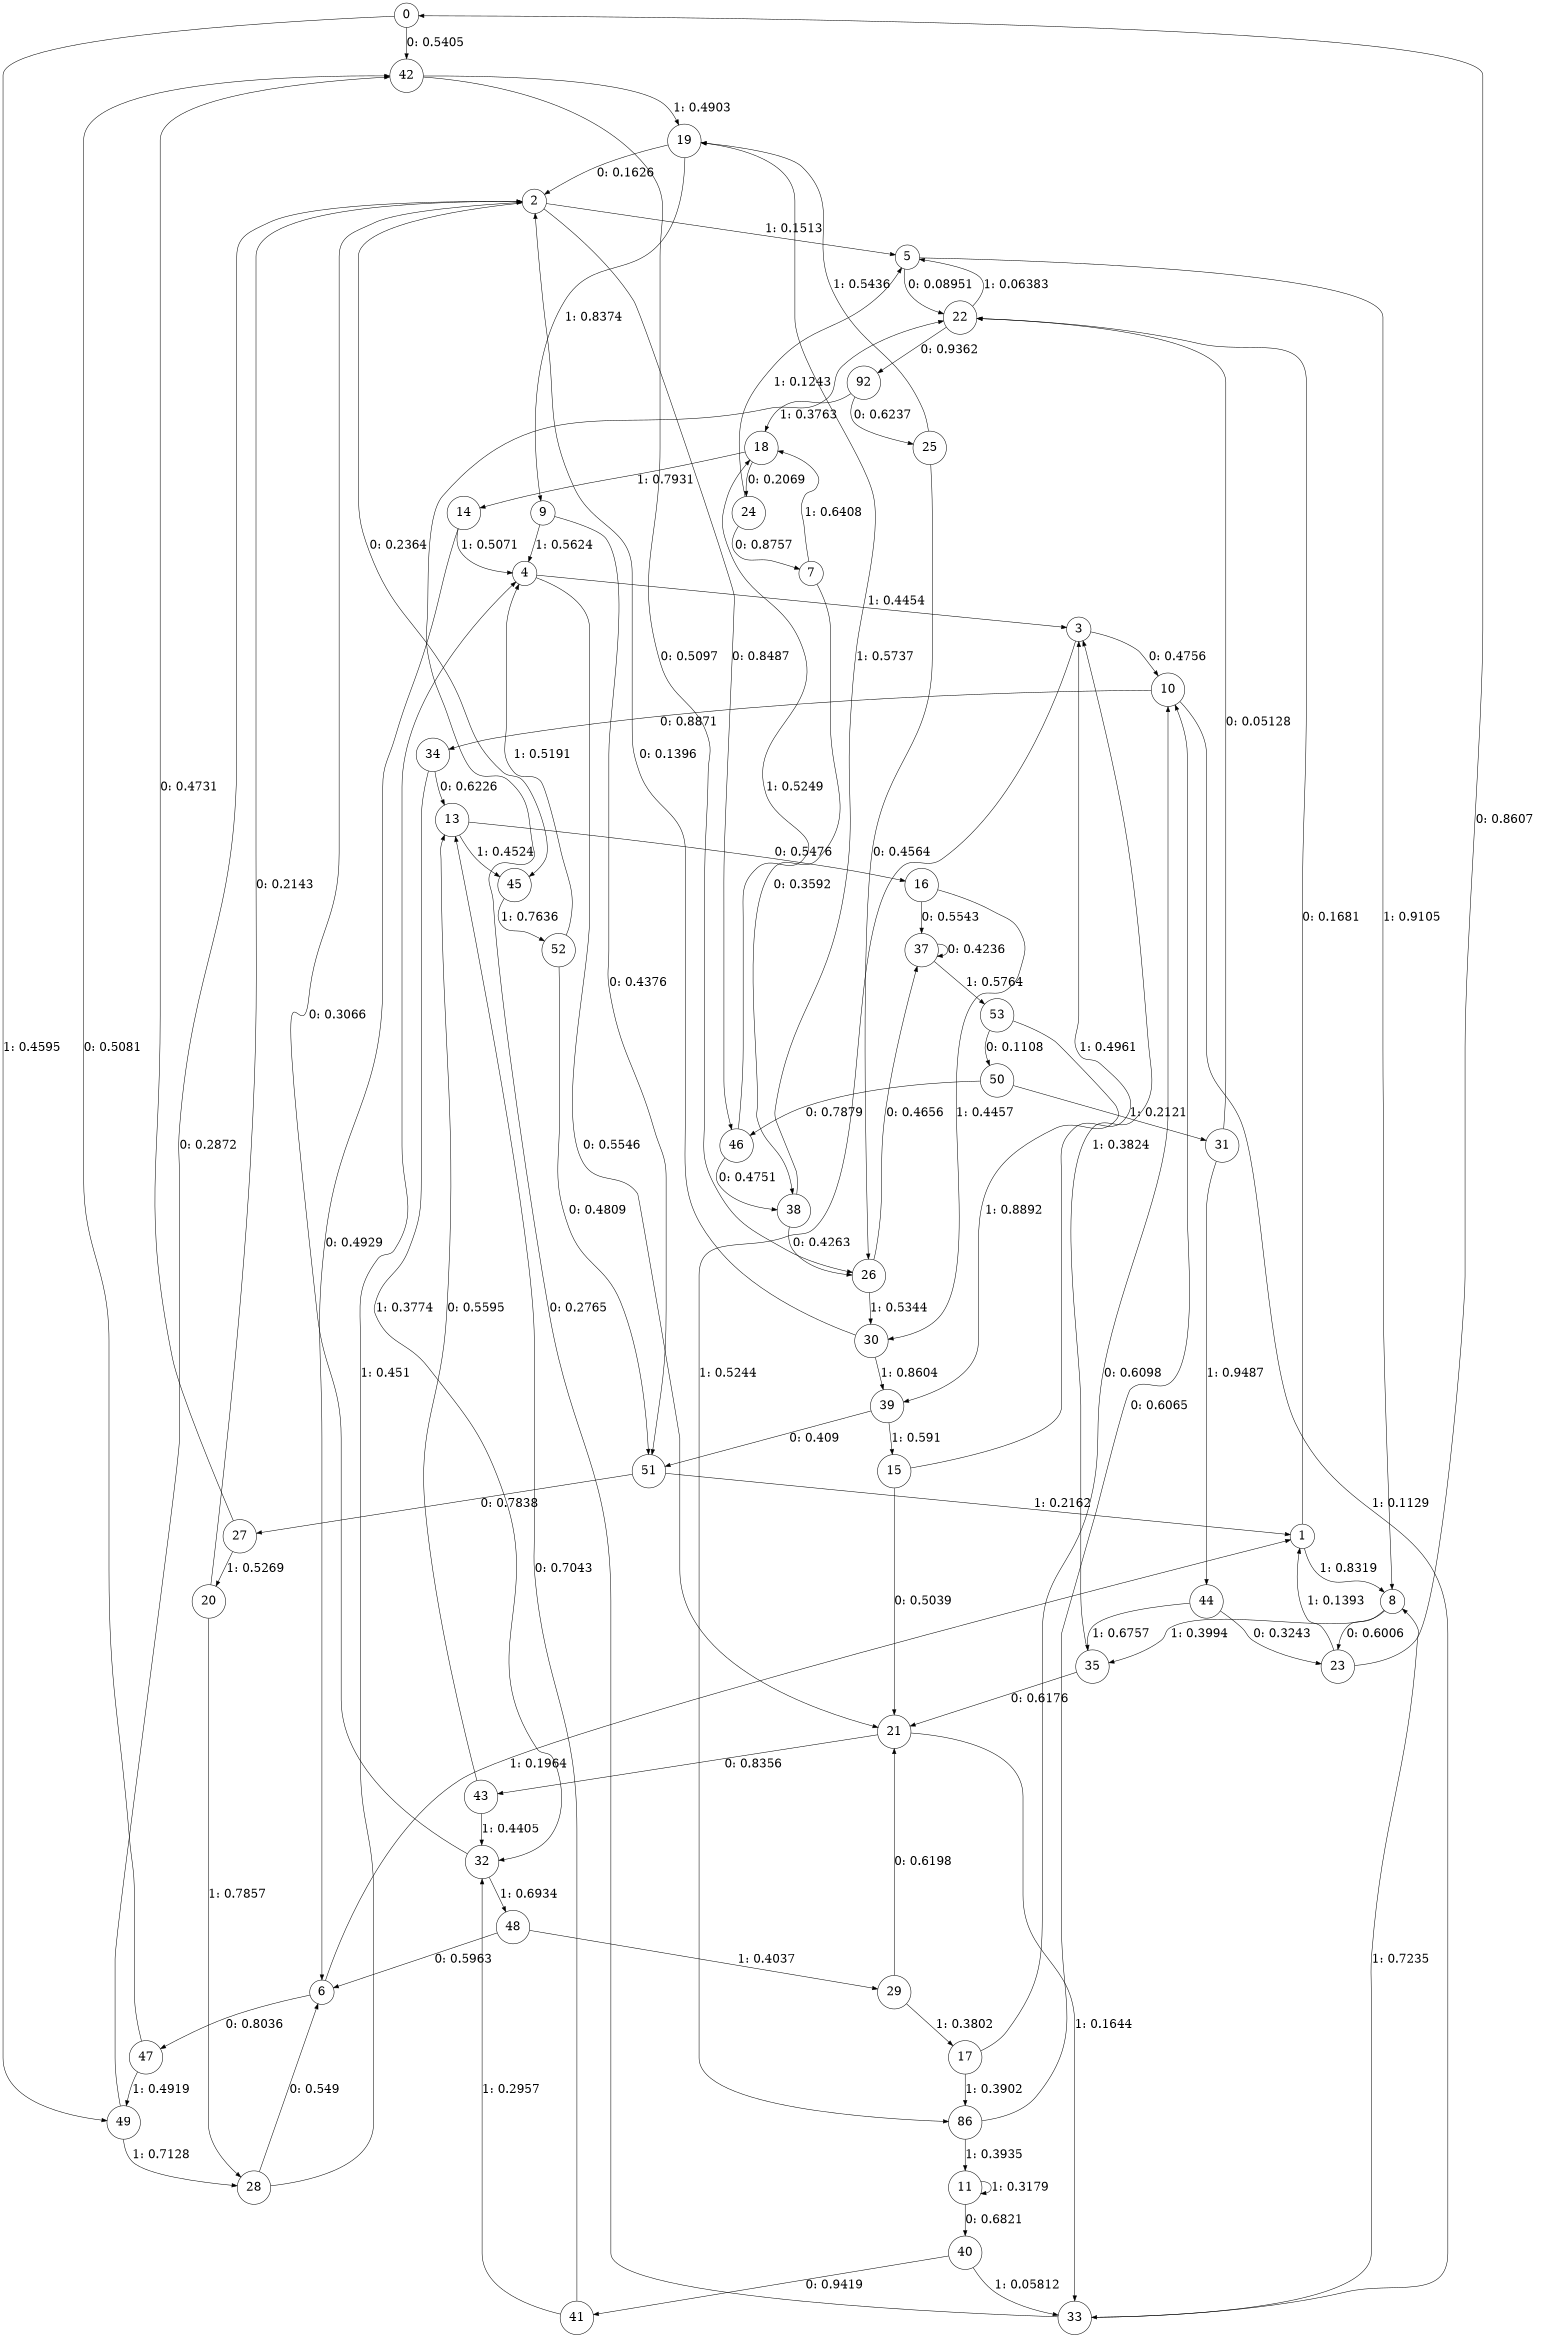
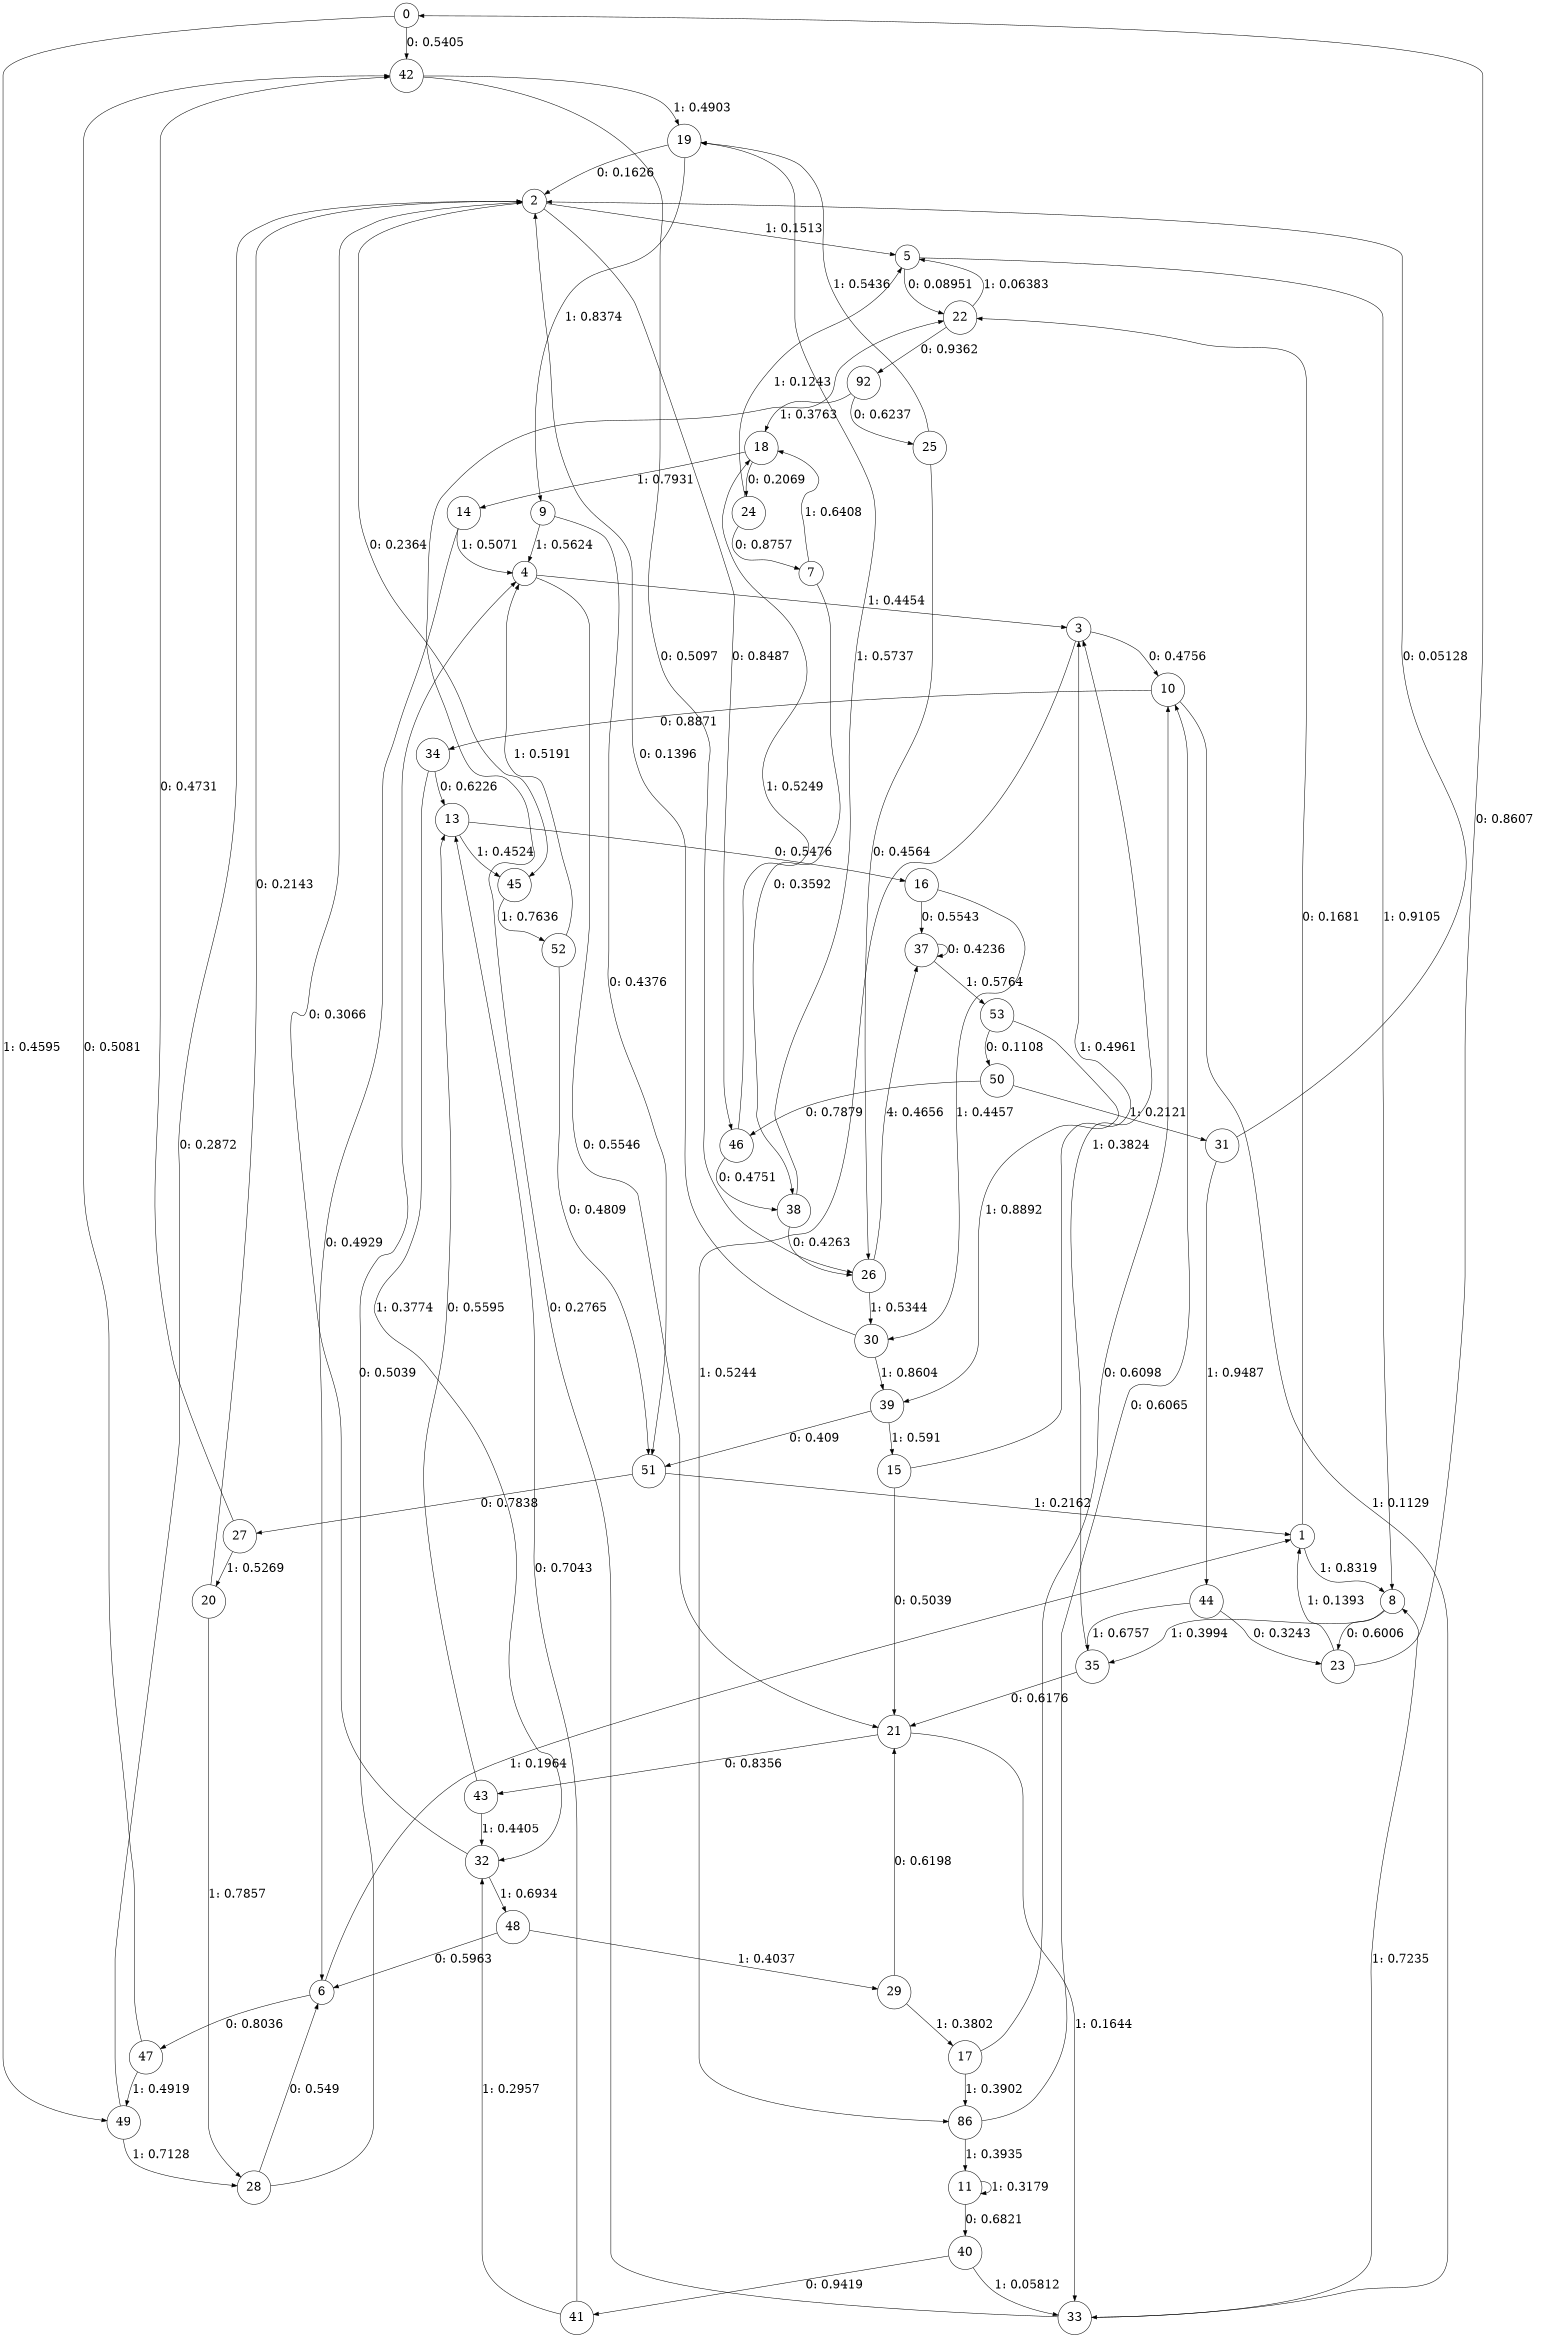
edge "31" -> "22": now "31" -> "2"
edge "26" -> "37": label "0: 0.4656   " -> "4: 0.4656   "
edge "28" -> "4": label "1: 0.451    " -> "0: 0.5039   "
